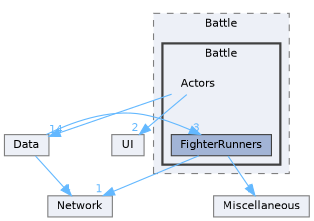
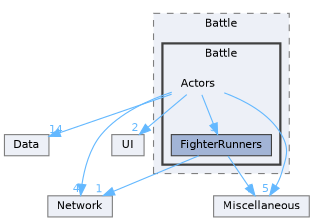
edge "Data" -> "FighterRunners": now "Actors" -> "FighterRunners"
edge "Actors" -> "Miscellaneous": added
edge "Data" -> "Network": now "Actors" -> "Network"
